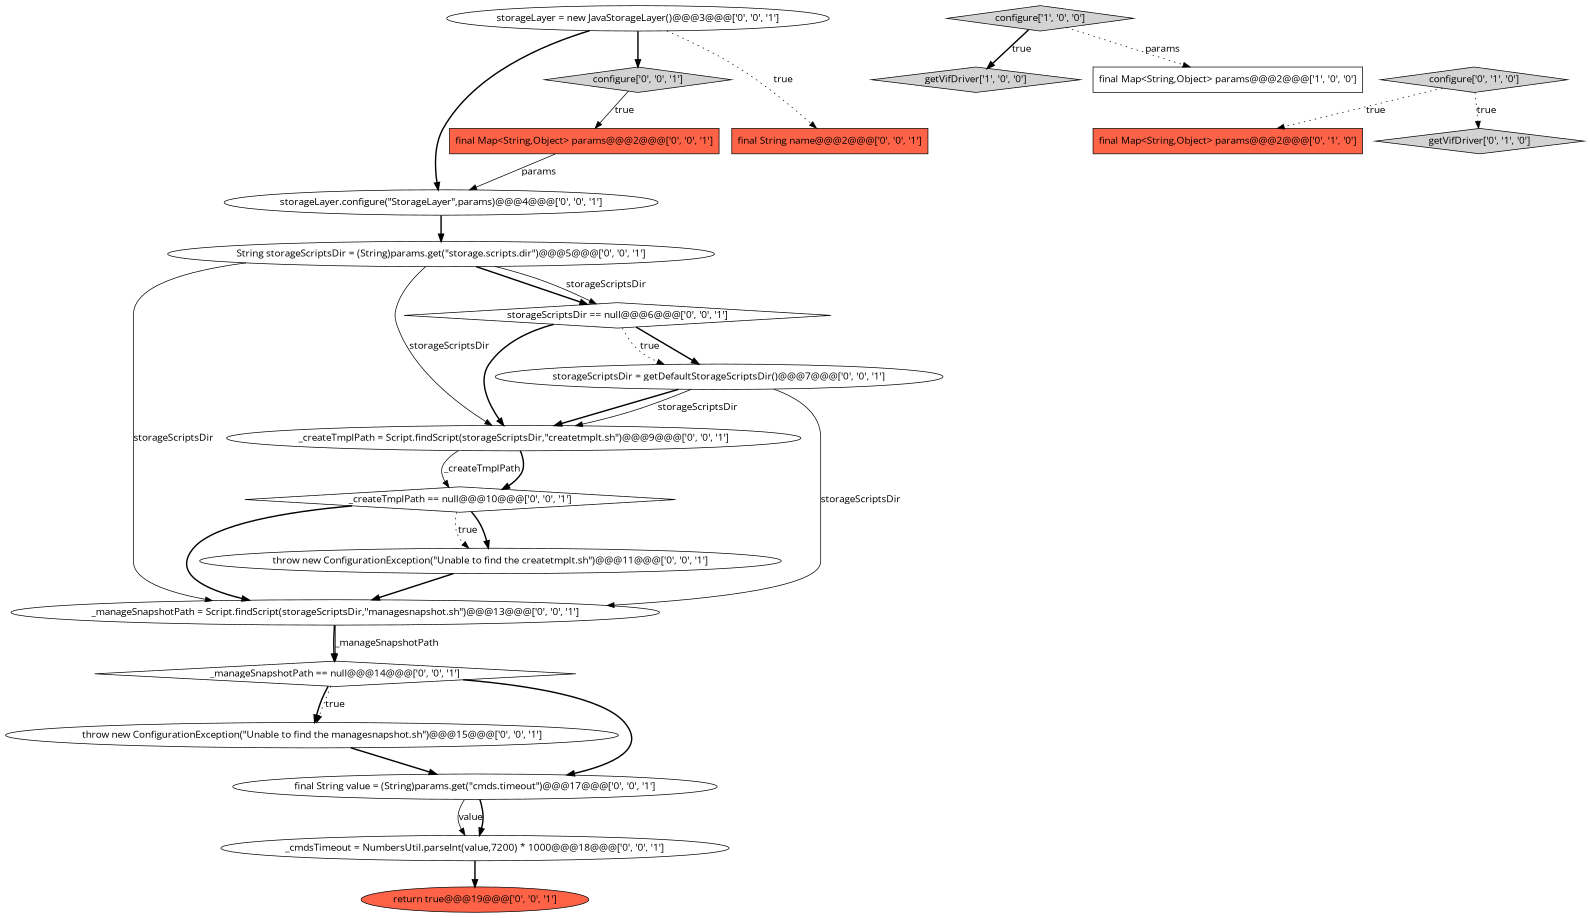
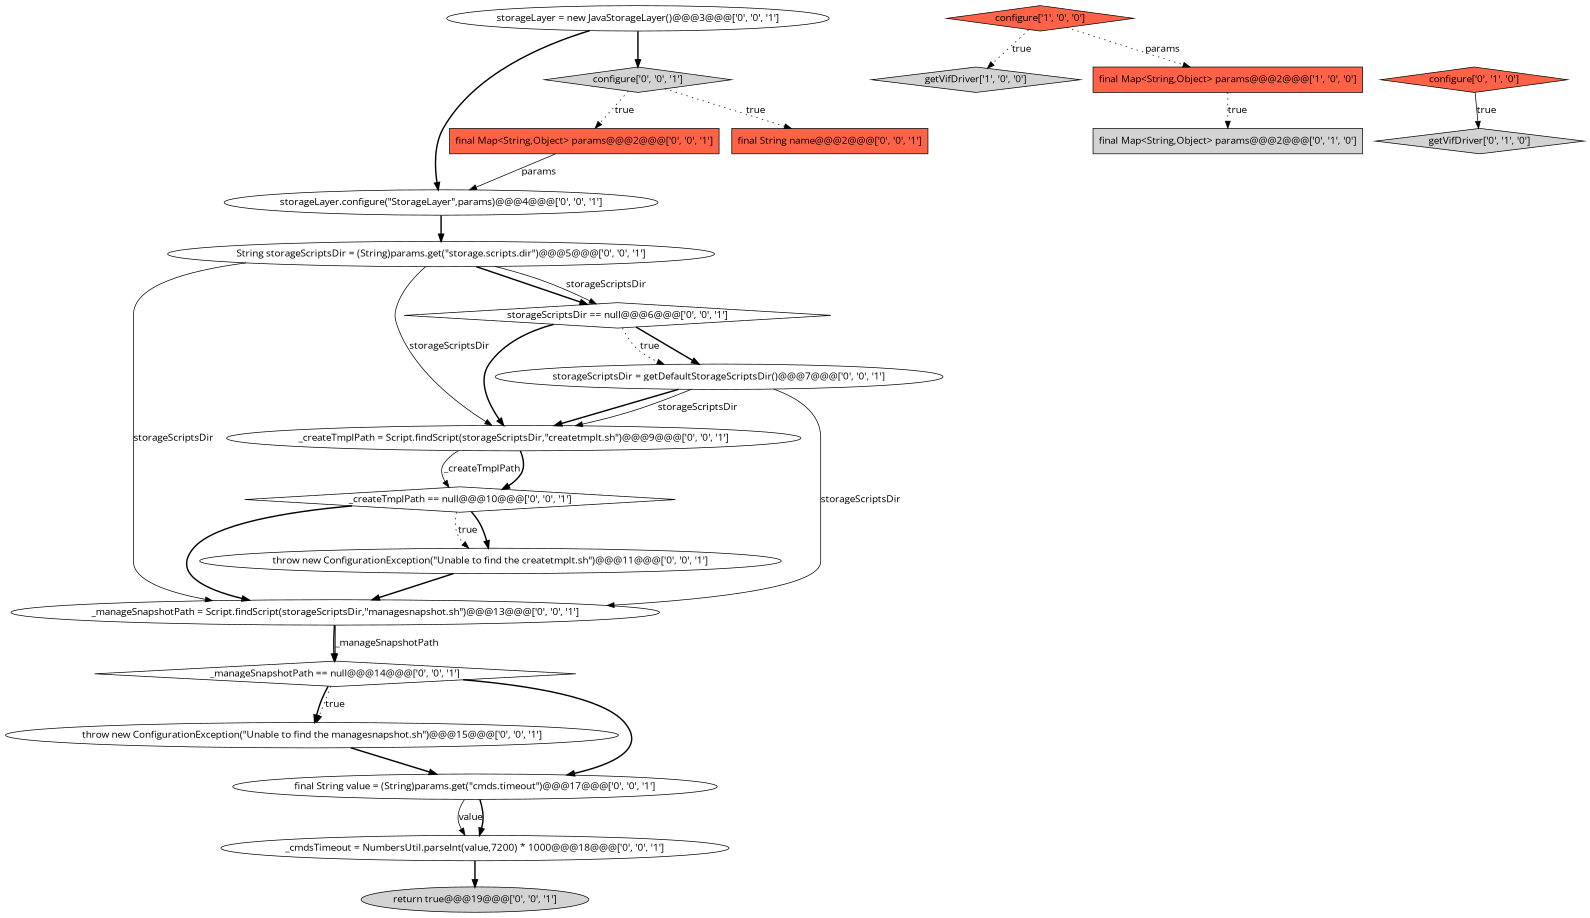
node "configure['1', '0', '0']": fillcolor lightgray -> tomato
edge "configure['1', '0', '0']" -> "getVifDriver['1', '0', '0']": style bold -> dotted
edge "storageLayer = new JavaStorageLayer()@@@3@@@['0', '0', '1']" -> "final String name@@@2@@@['0', '0', '1']": now "configure['0', '0', '1']" -> "final String name@@@2@@@['0', '0', '1']"
node "final Map<String,Object> params@@@2@@@['1', '0', '0']": fillcolor white -> tomato
node "configure['0', '1', '0']": fillcolor lightgray -> tomato
edge "configure['0', '0', '1']" -> "final Map<String,Object> params@@@2@@@['0', '0', '1']": style solid -> dotted
edge "configure['0', '1', '0']" -> "final Map<String,Object> params@@@2@@@['0', '1', '0']": now "final Map<String,Object> params@@@2@@@['1', '0', '0']" -> "final Map<String,Object> params@@@2@@@['0', '1', '0']"
edge "configure['0', '1', '0']" -> "getVifDriver['0', '1', '0']": style dotted -> solid
node "final Map<String,Object> params@@@2@@@['0', '1', '0']": fillcolor tomato -> lightgray
node "return true@@@19@@@['0', '0', '1']": fillcolor tomato -> lightgray
